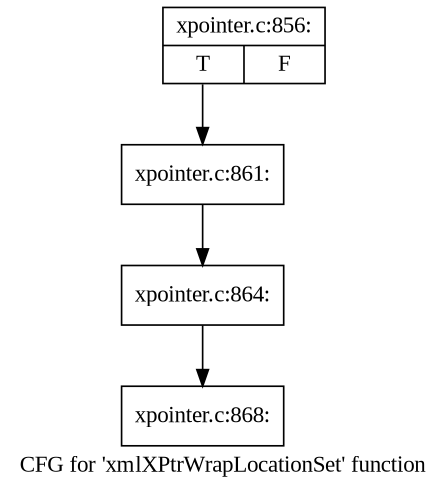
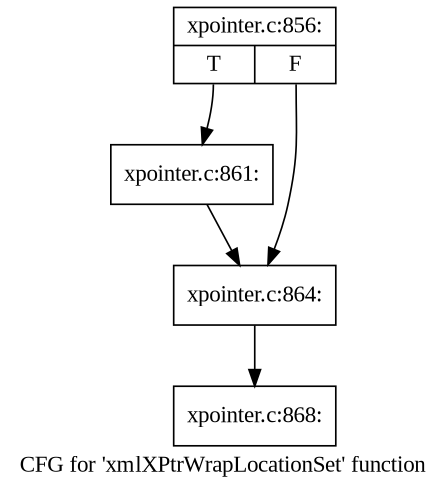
edge "xpointer.c:856:" -> "xpointer.c:864:": added
